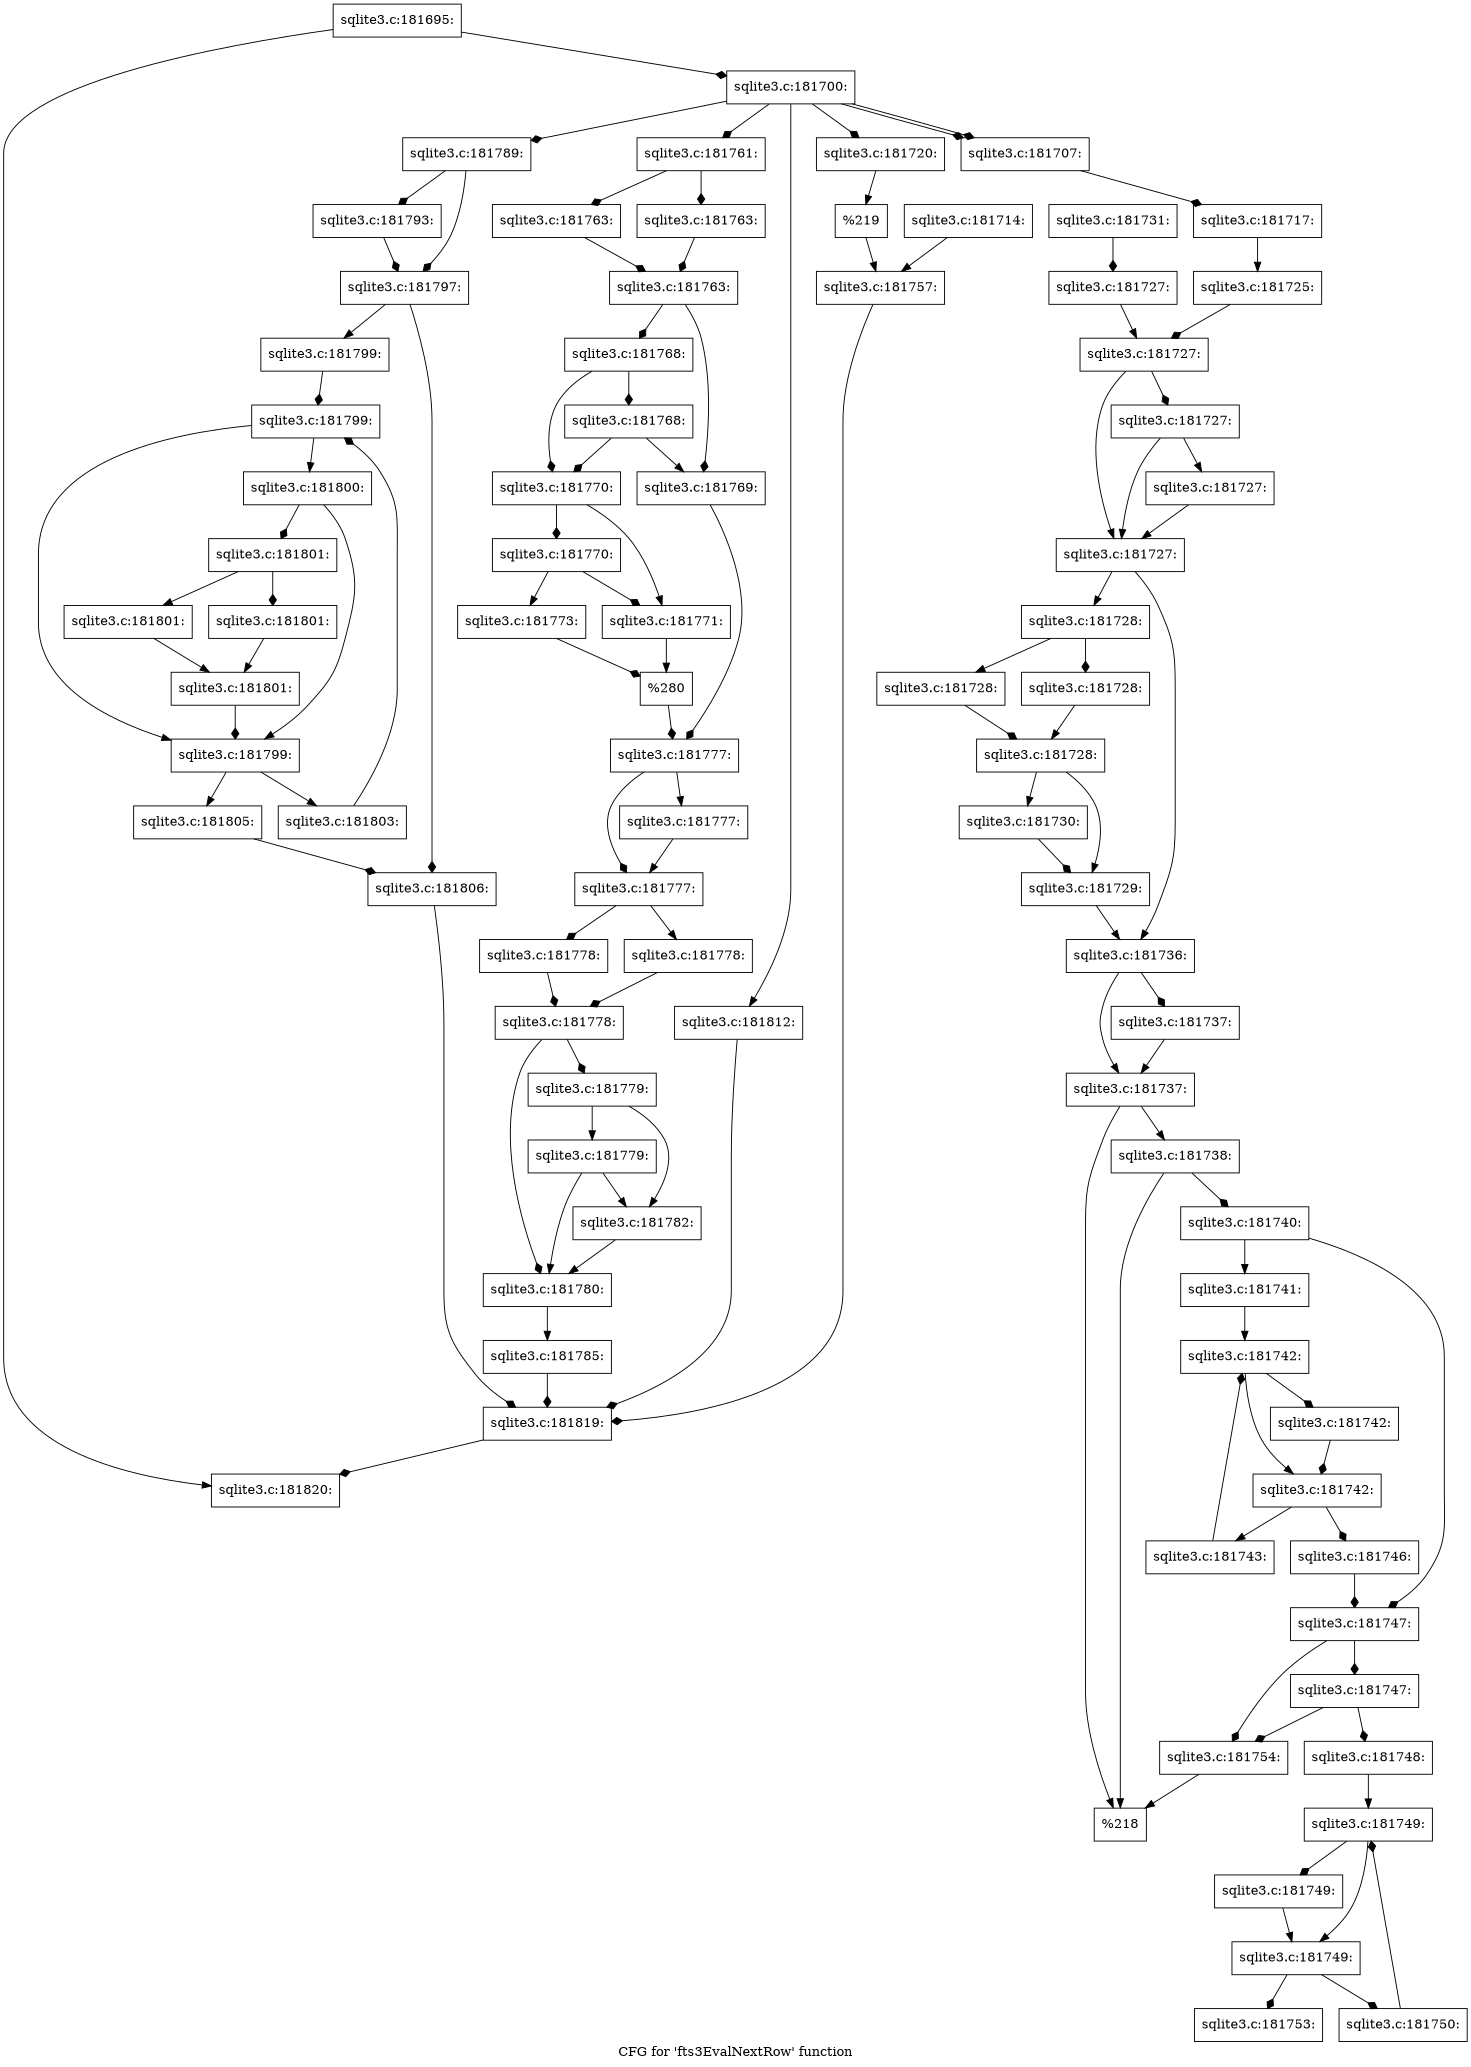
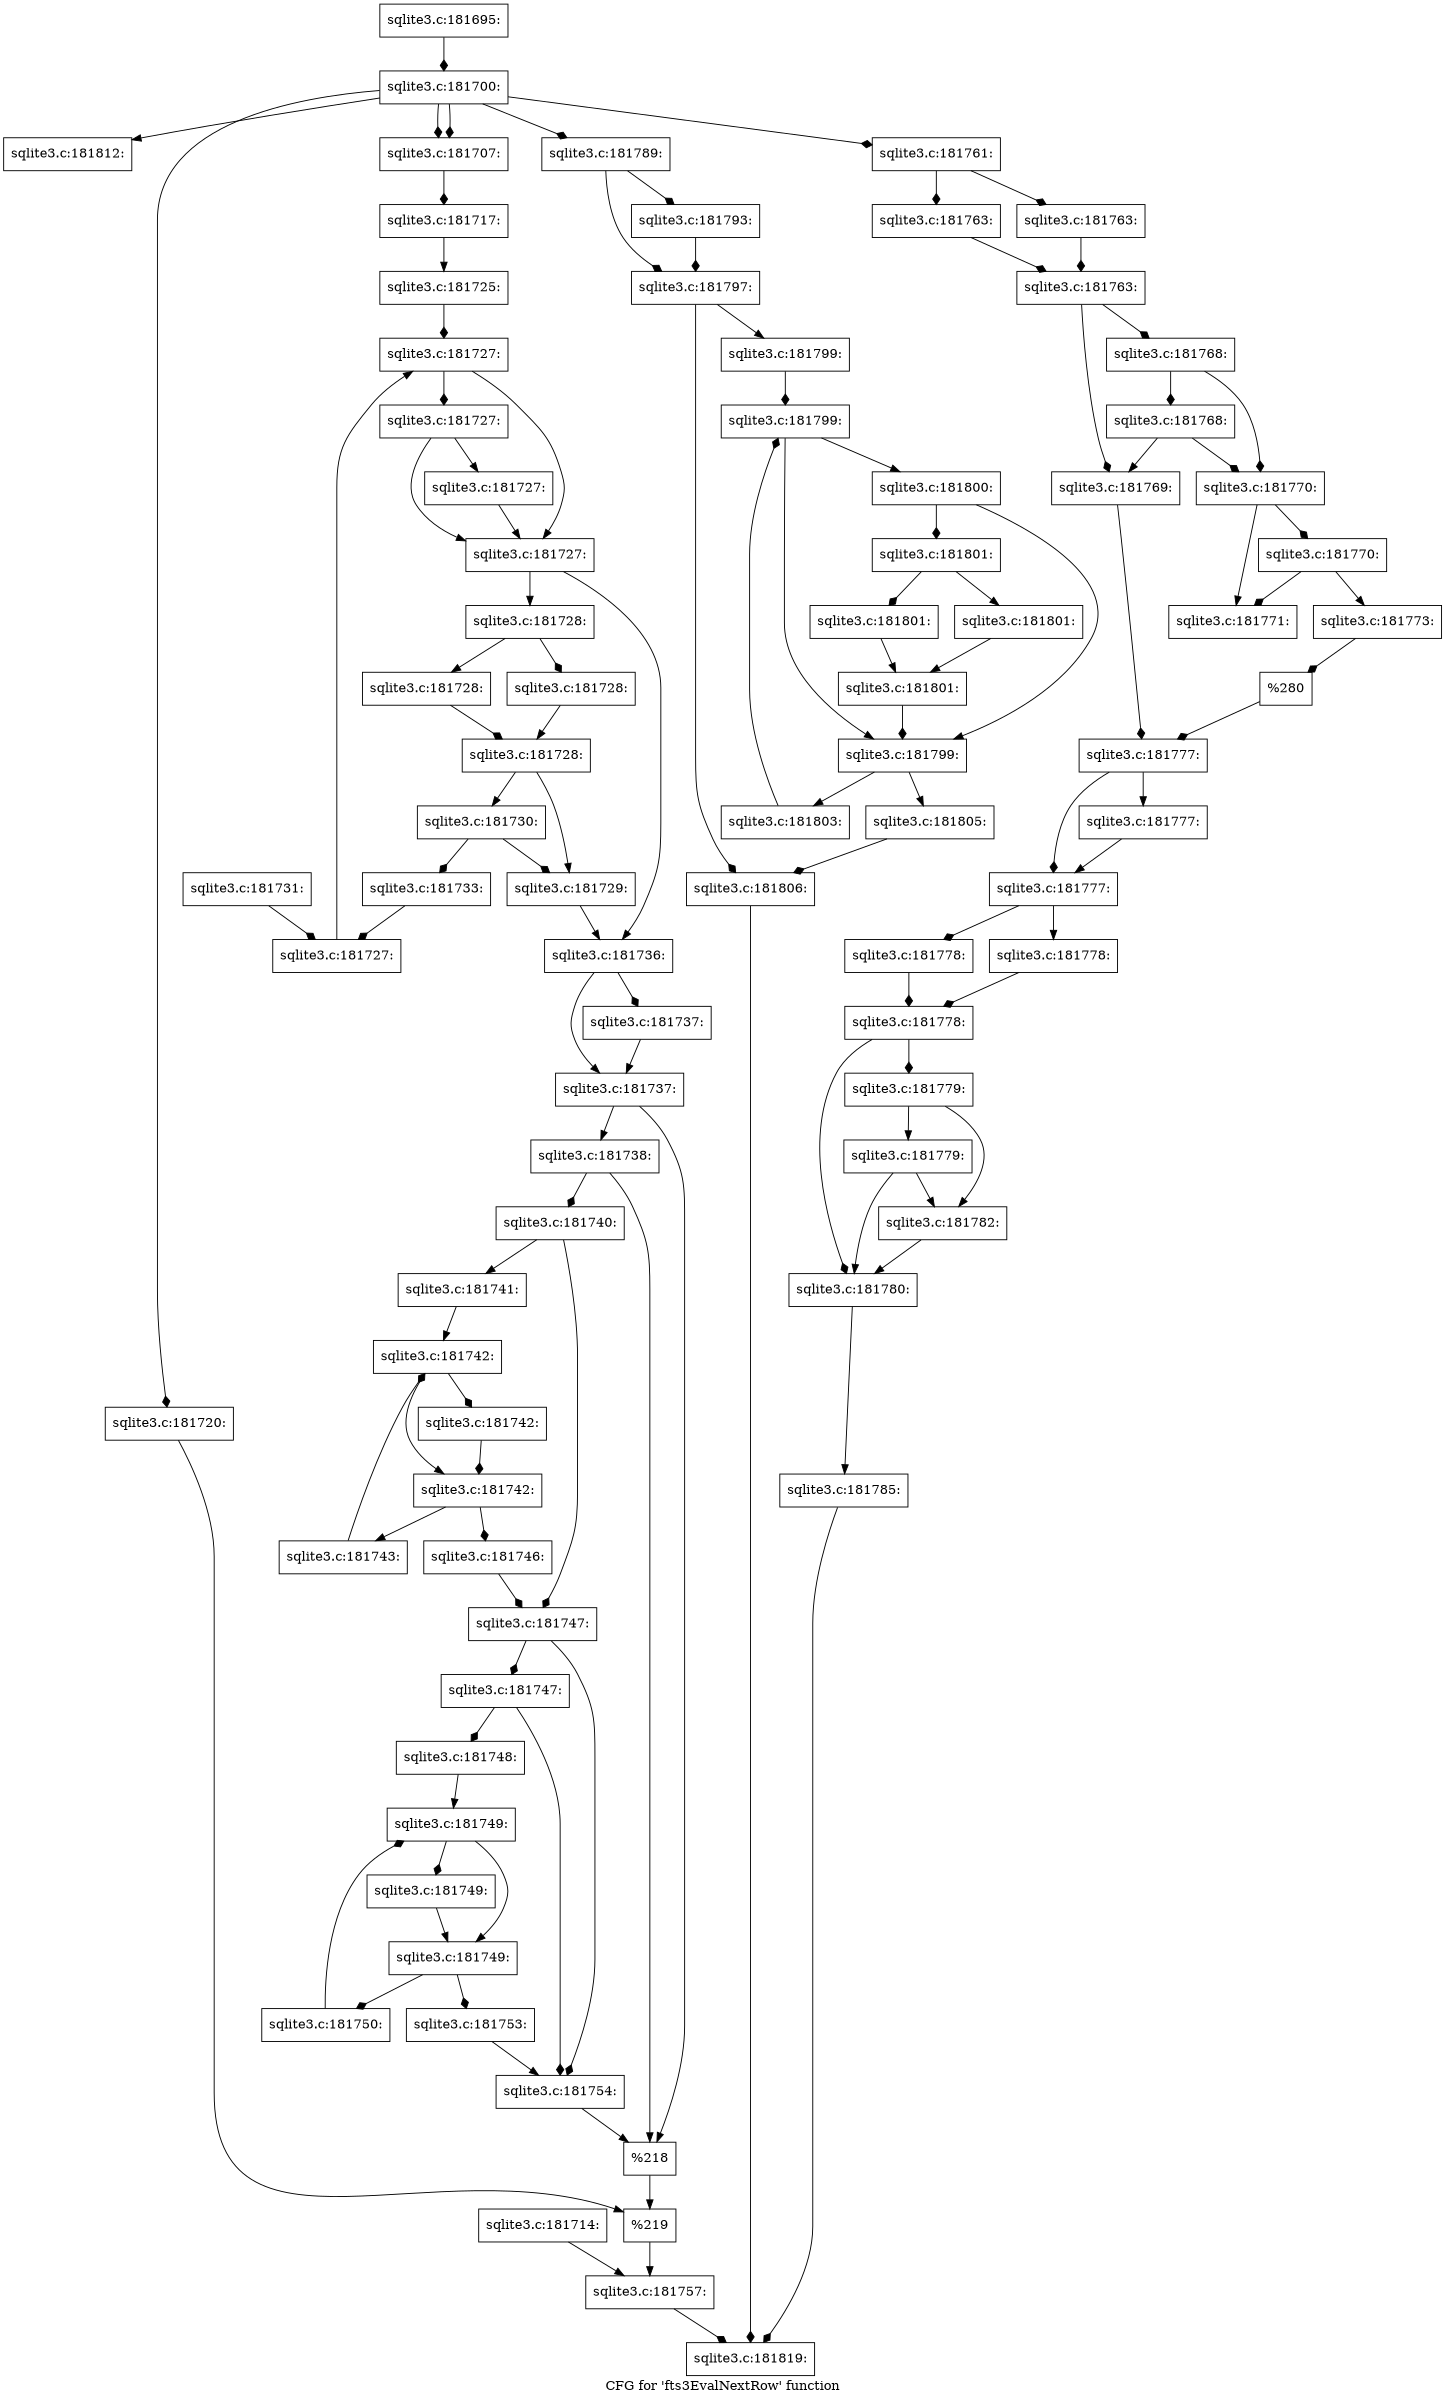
edge "sqlite3.c:181771:" -> "%280": removed
node "sqlite3.c:181733:": added
edge "sqlite3.c:181812:" -> "sqlite3.c:181819:": removed
node "sqlite3.c:181820:": removed
edge "sqlite3.c:181753:" -> "sqlite3.c:181754:": added
edge "%218" -> "%219": added
